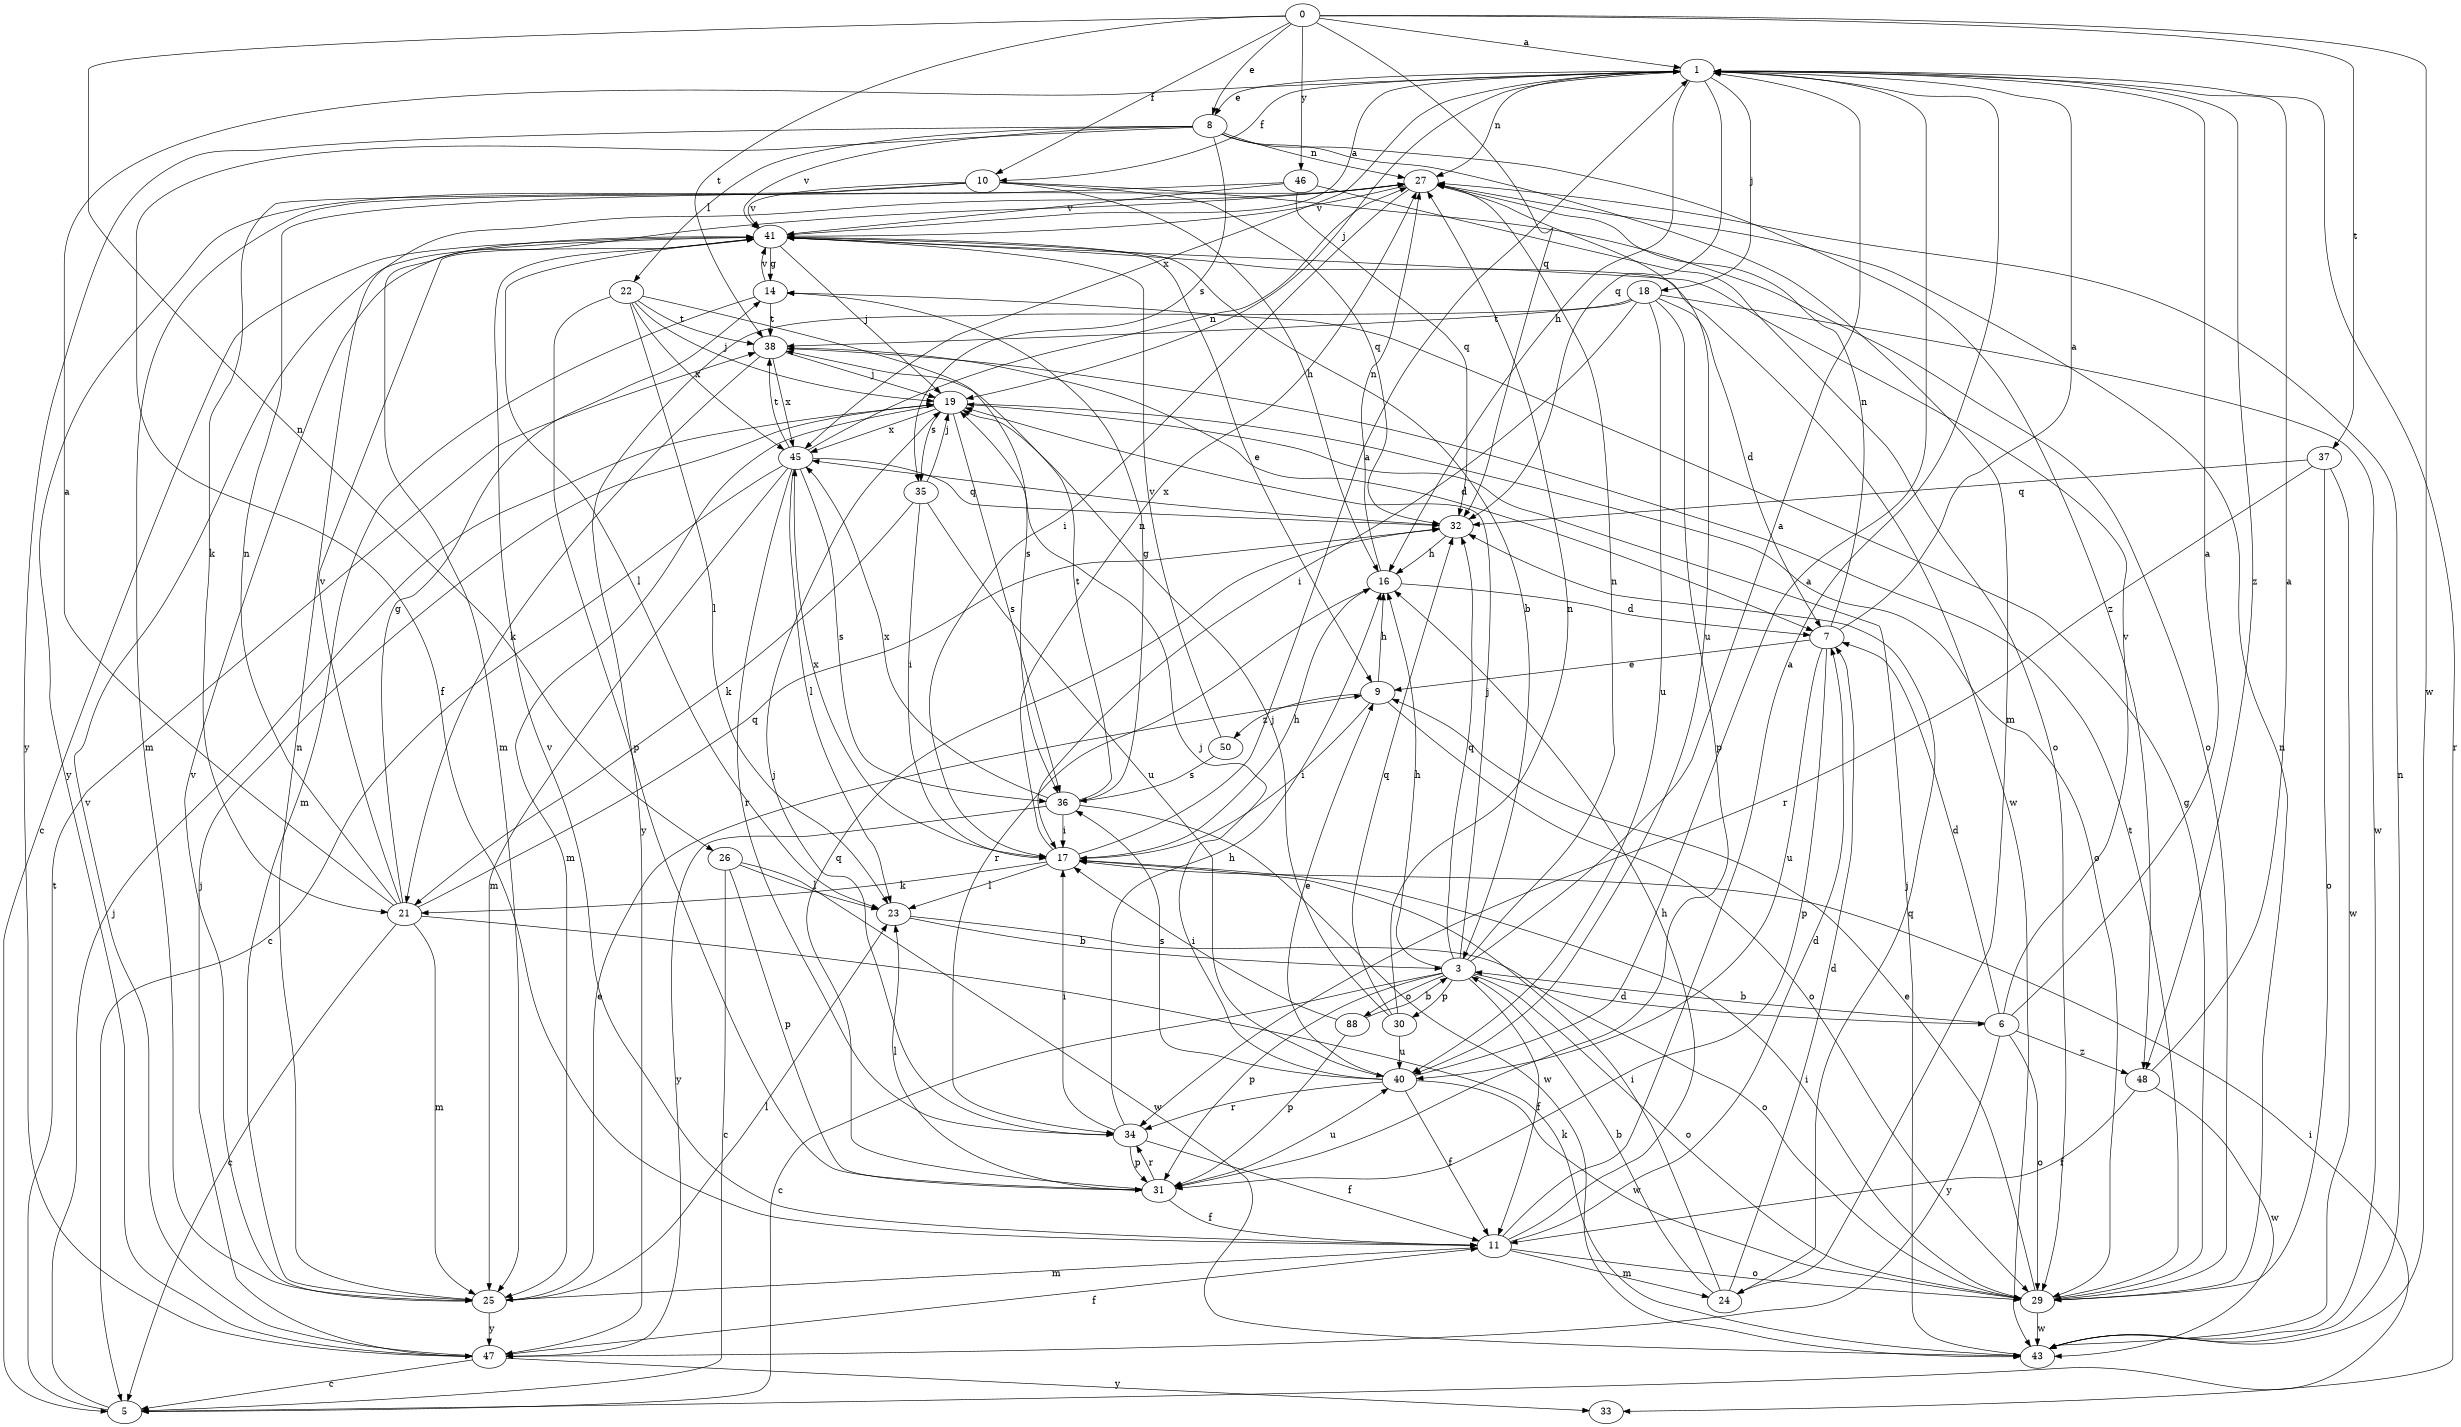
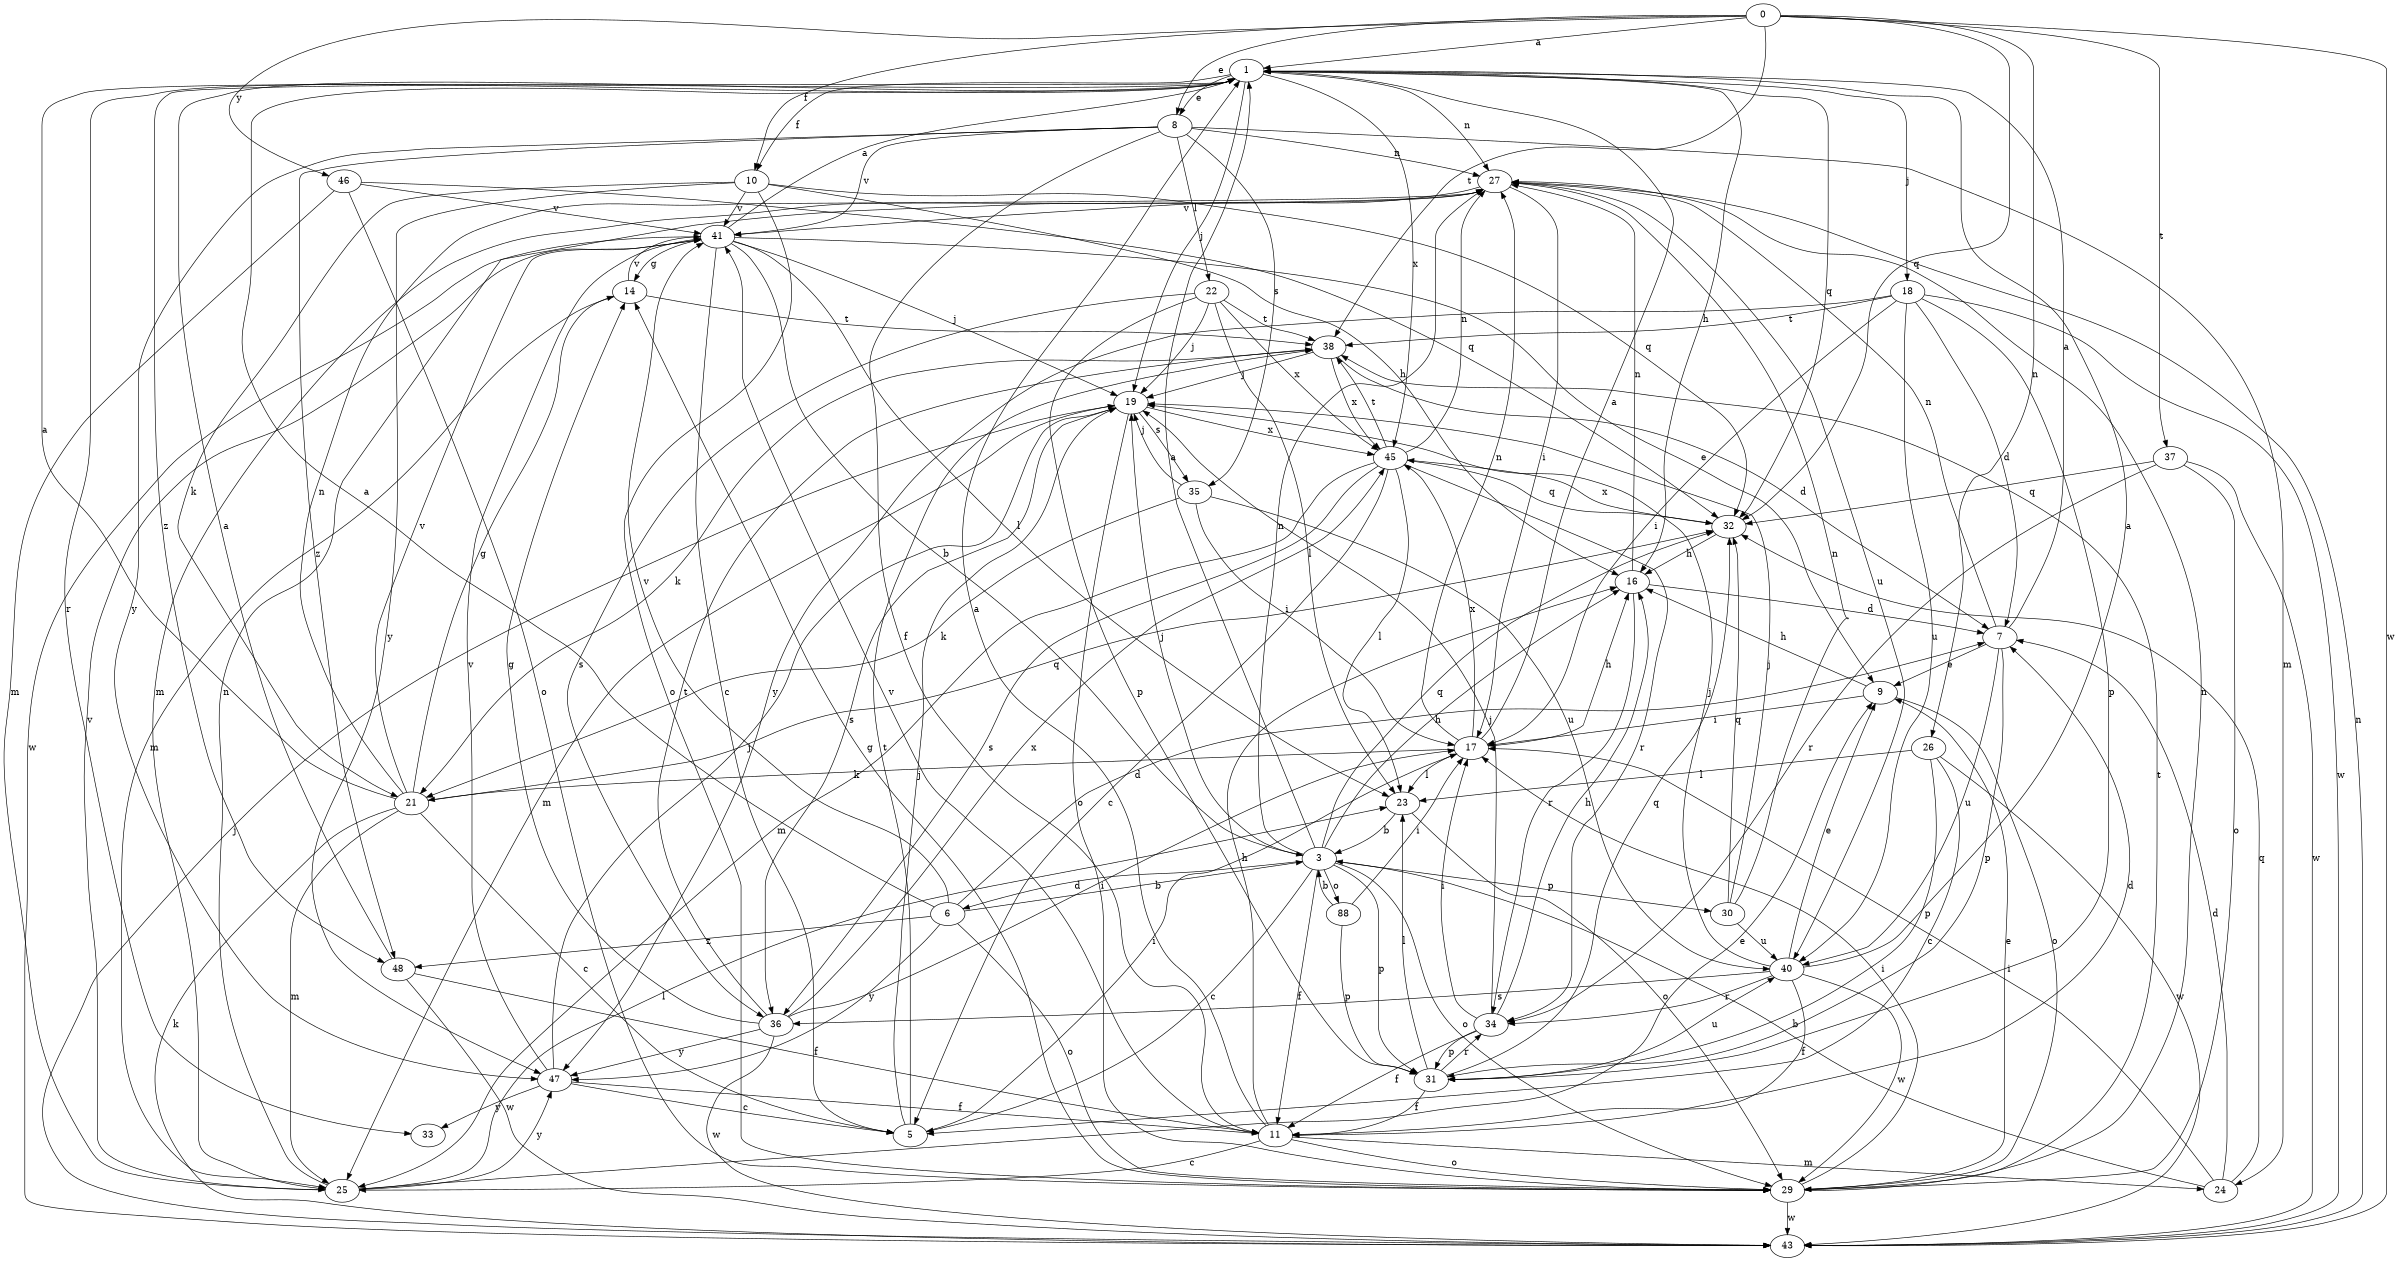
node "50": removed
edge "11" -> "25": label "m" -> "c"
